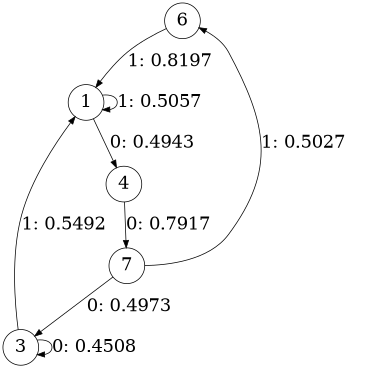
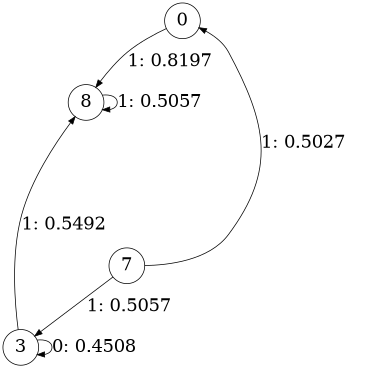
node "6": label "6" -> "0"
node "1": label "1" -> "8"
node "4": removed
edge "7" -> "3": label "0: 0.4973   " -> "1: 0.5057   "
